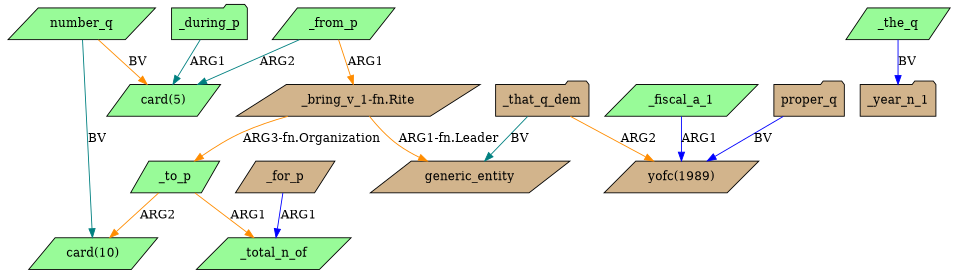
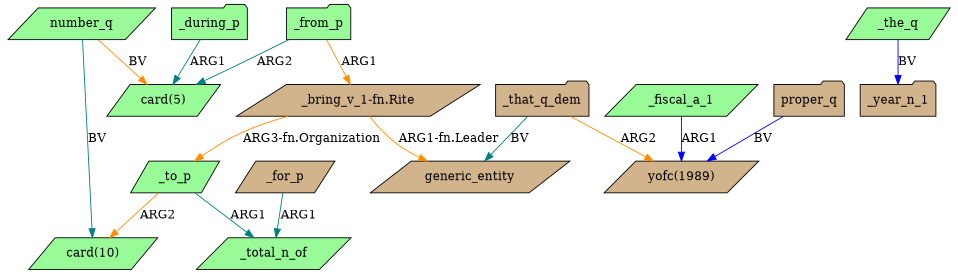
node "_from_p": shape parallelogram -> folder
edge "_for_p" -> "_total_n_of": color blue -> teal
edge "_to_p" -> "_total_n_of": color darkorange -> teal
